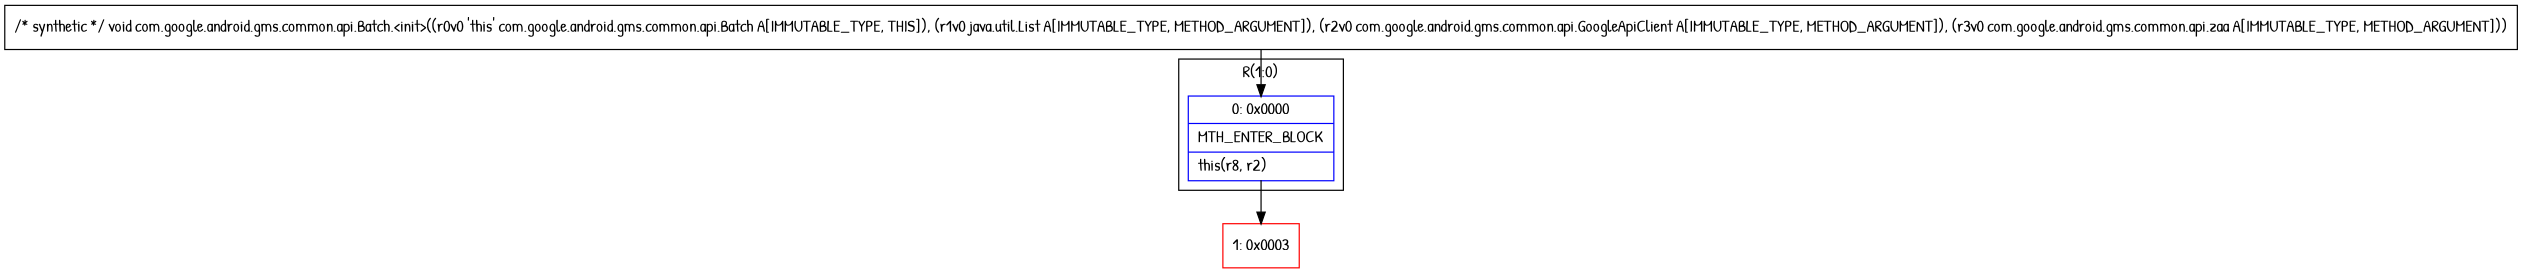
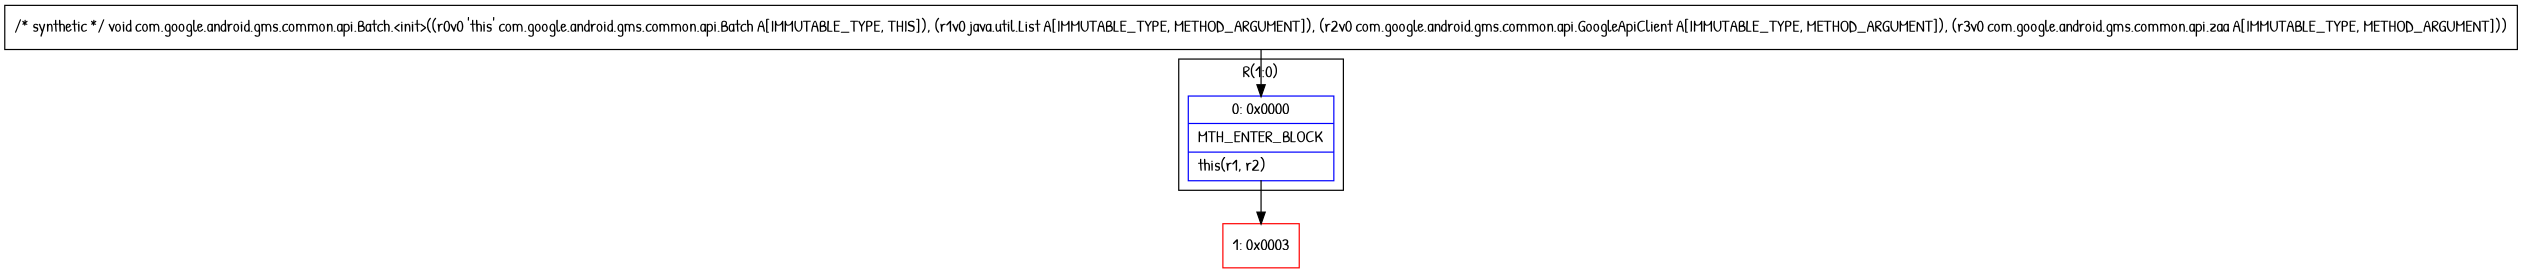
node "0: 0x0000": text "this(r8, r2)" -> "this(r1, r2)"
